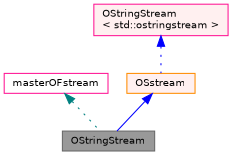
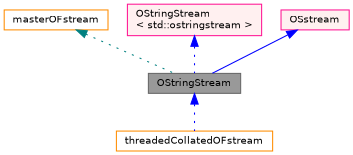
edge "OSstream" -> "OStringStream < std::ostringstream >": now "OStringStream" -> "OStringStream < std::ostringstream >"
node "masterOFstream": color deeppink -> darkorange
node "OSstream": color darkorange -> deeppink
node "threadedCollatedOFstream": added
